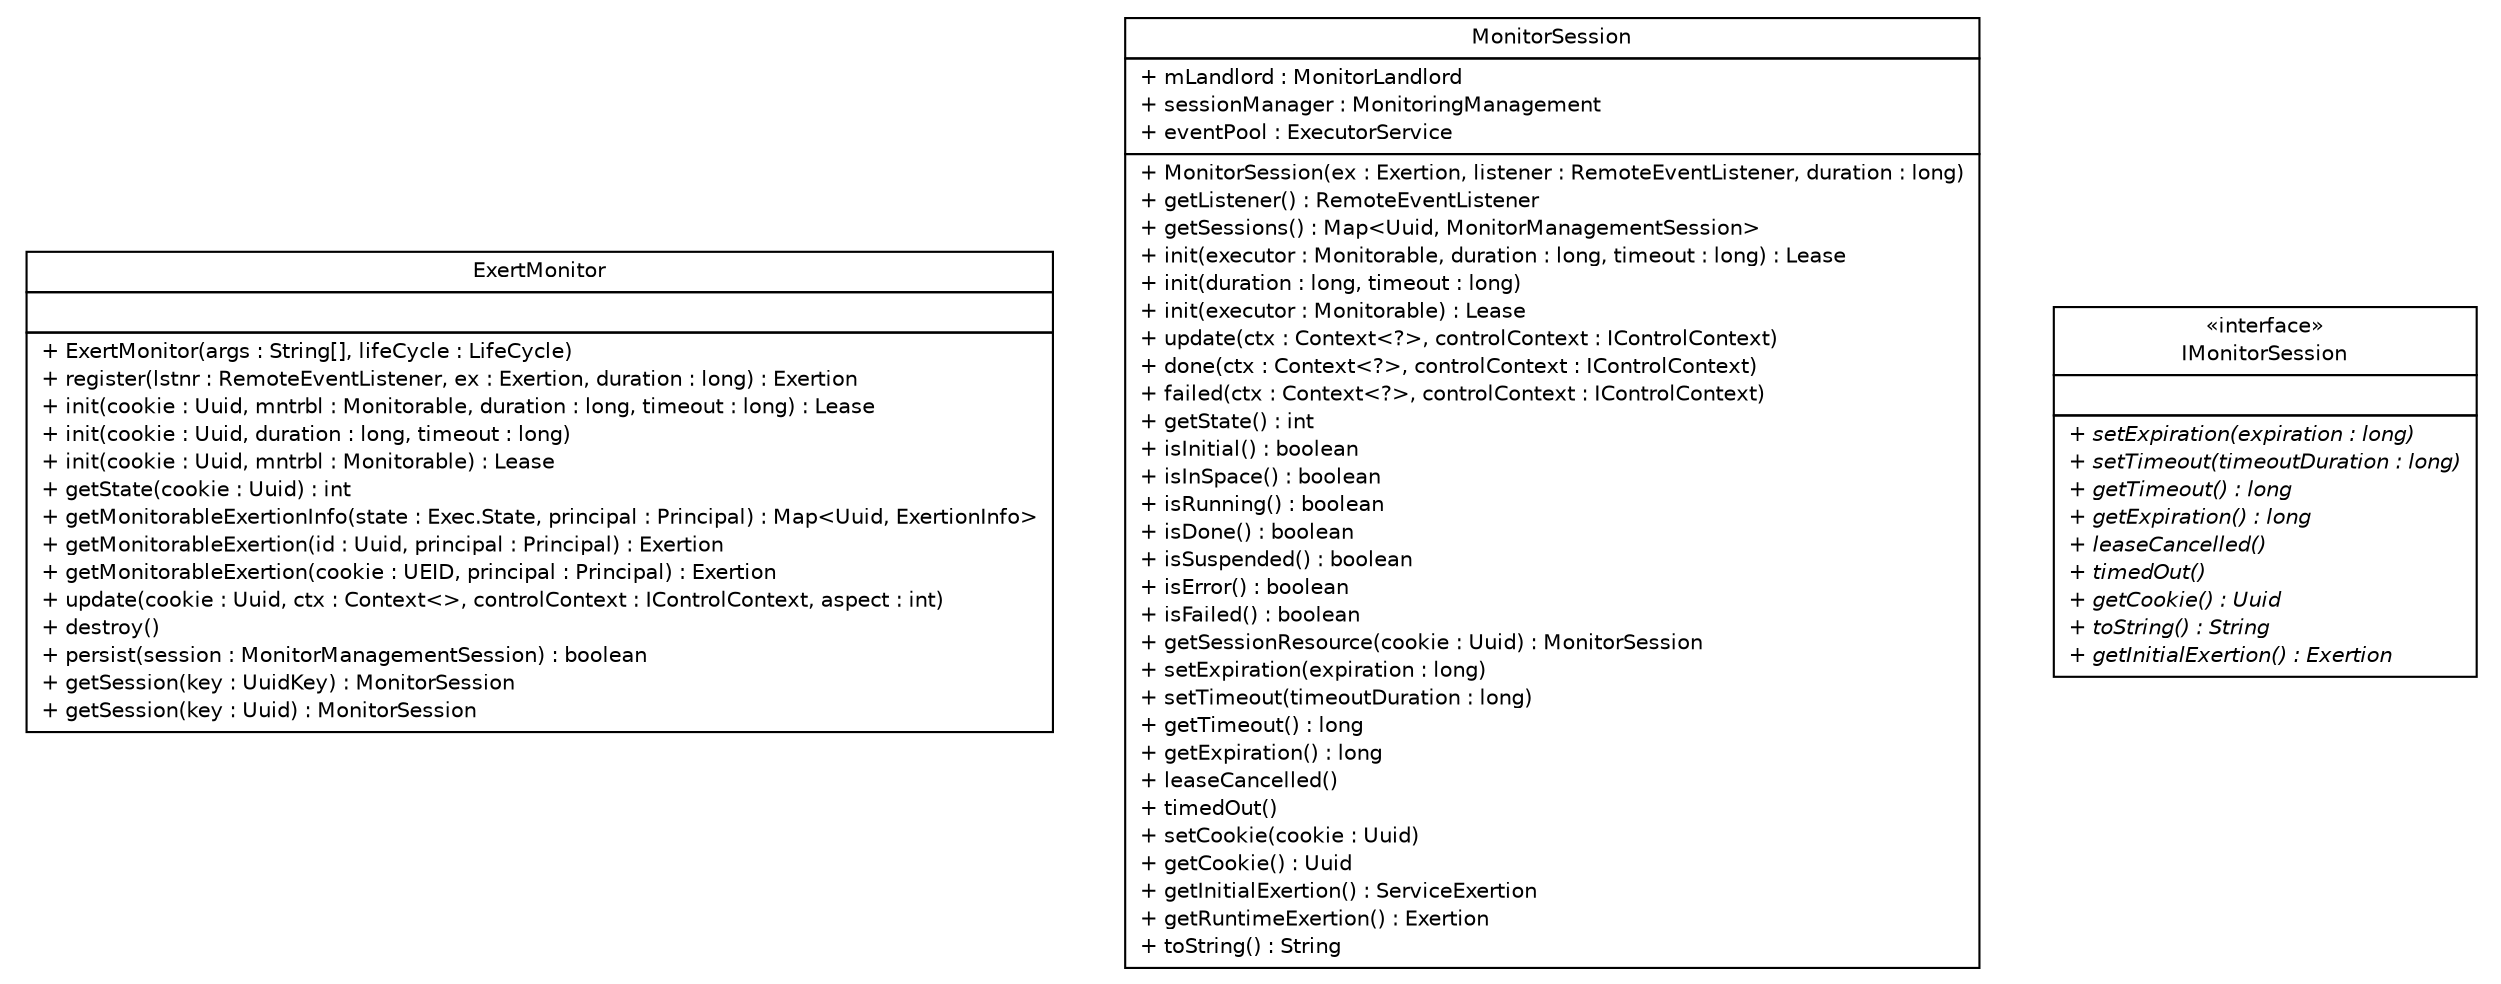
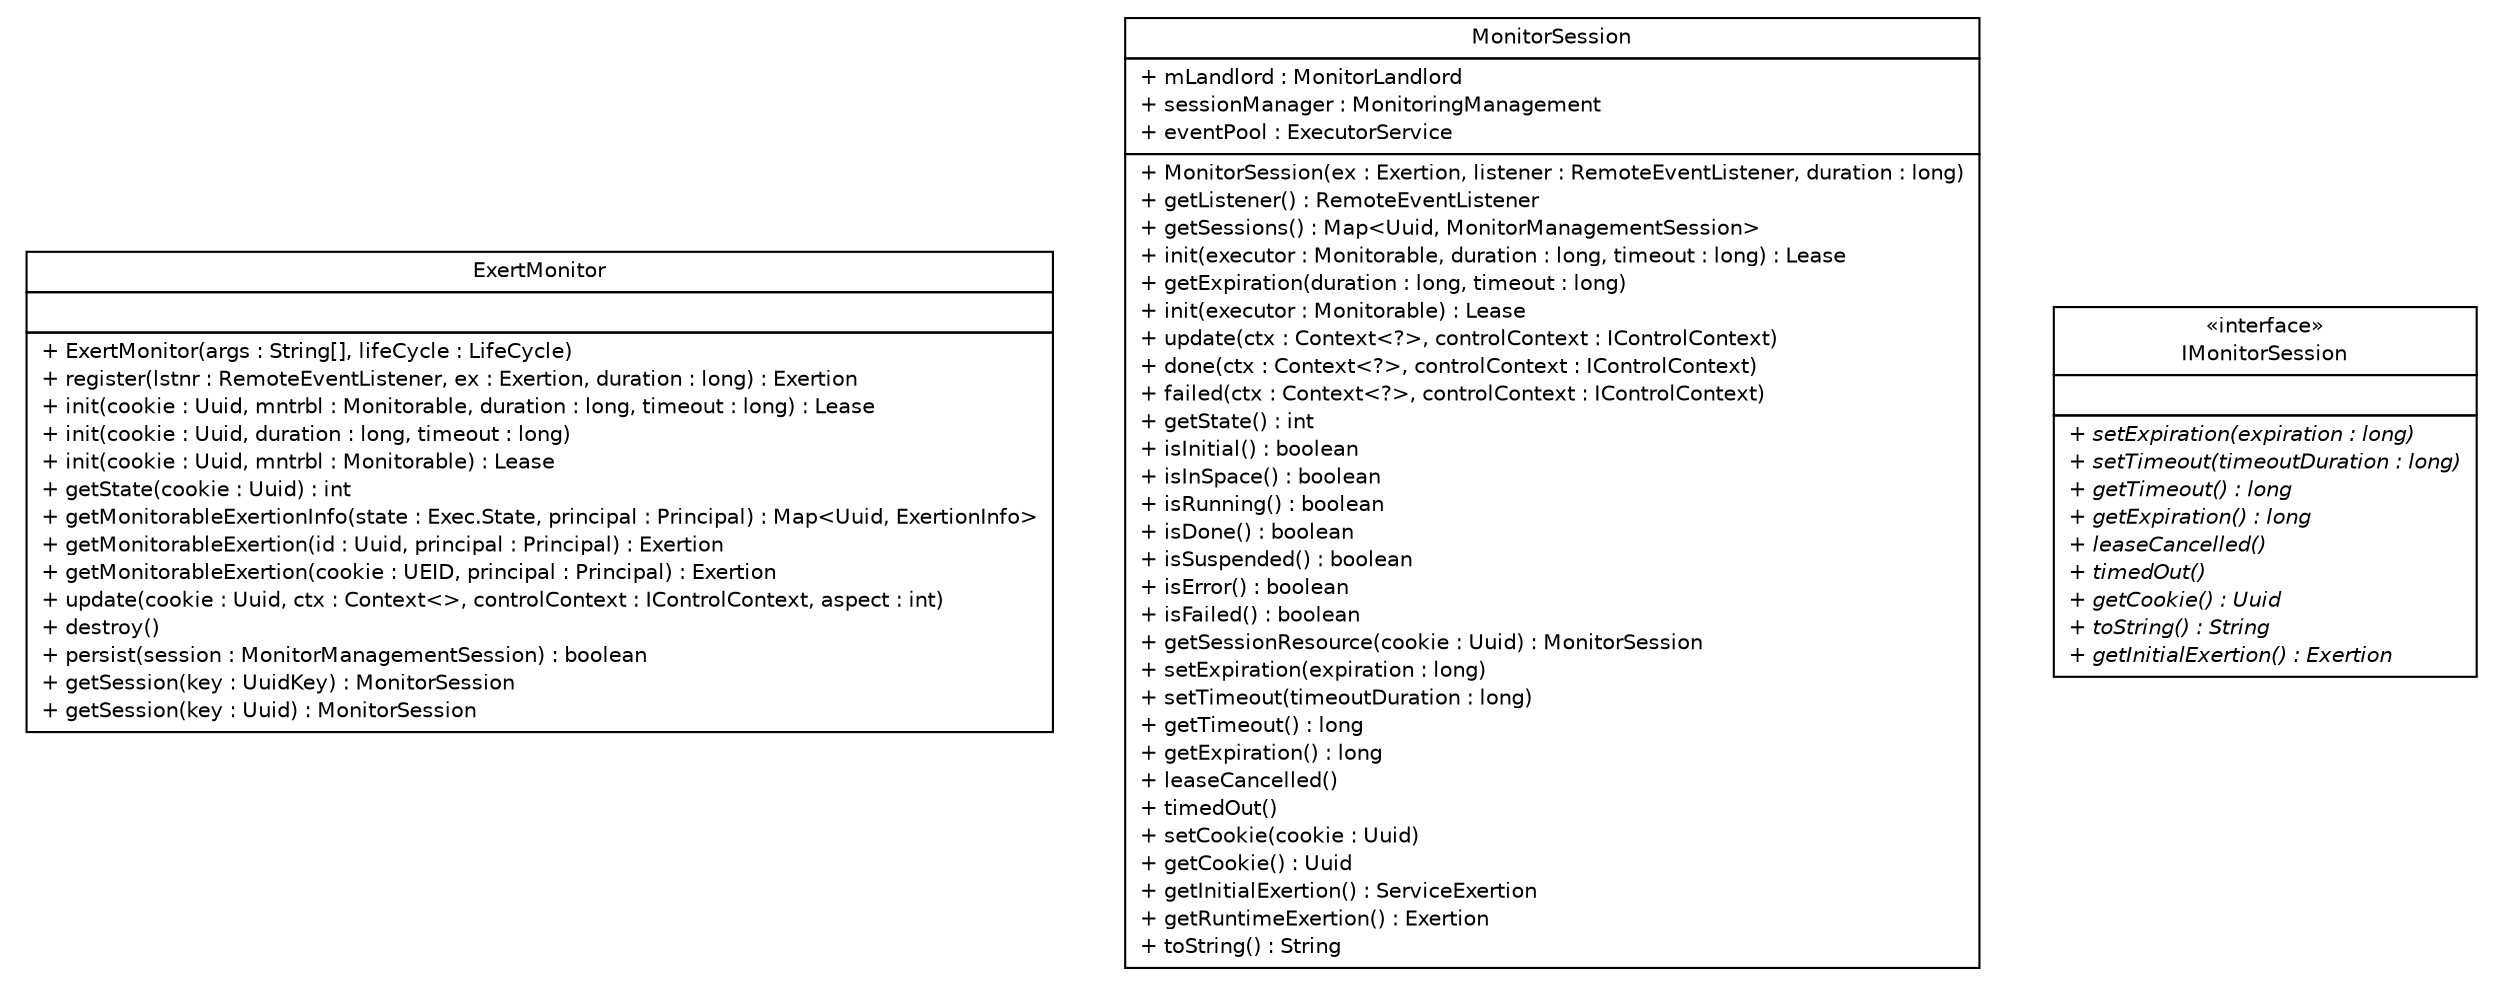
node "MonitorSession": text "+ init(duration : long, timeout : long)" -> "+ getExpiration(duration : long, timeout : long)"
